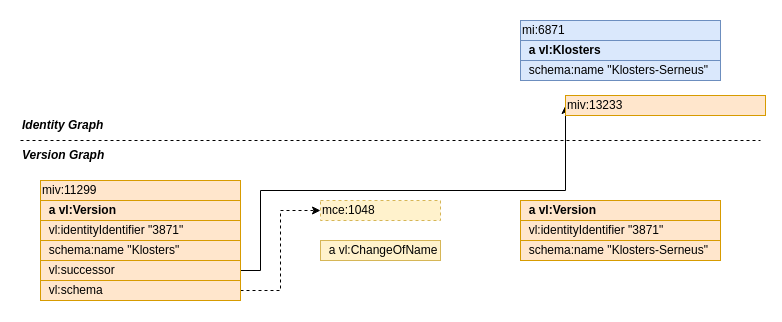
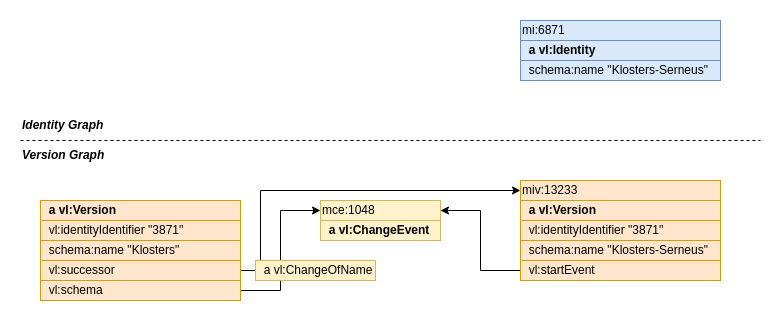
node "a vl:Klosters": label "a vl:Klosters" -> "a vl:Identity"
node "miv:13233": moved (666, 106) -> (621, 191)
node "miv:11299": removed
node "mce:1048": style dashed -> solid
node "a vl:ChangeEvent": added
edge "vl:startEvent" -> "mce:1048": added
node "a vl:ChangeOfName": moved (381, 251) -> (316, 271)
edge "vl:schema" -> "mce:1048": style dashed -> solid
node "vl:startEvent": added
